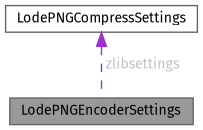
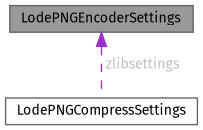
edge "LodePNGEncoderSettings" -> "LodePNGCompressSettings": reversed
